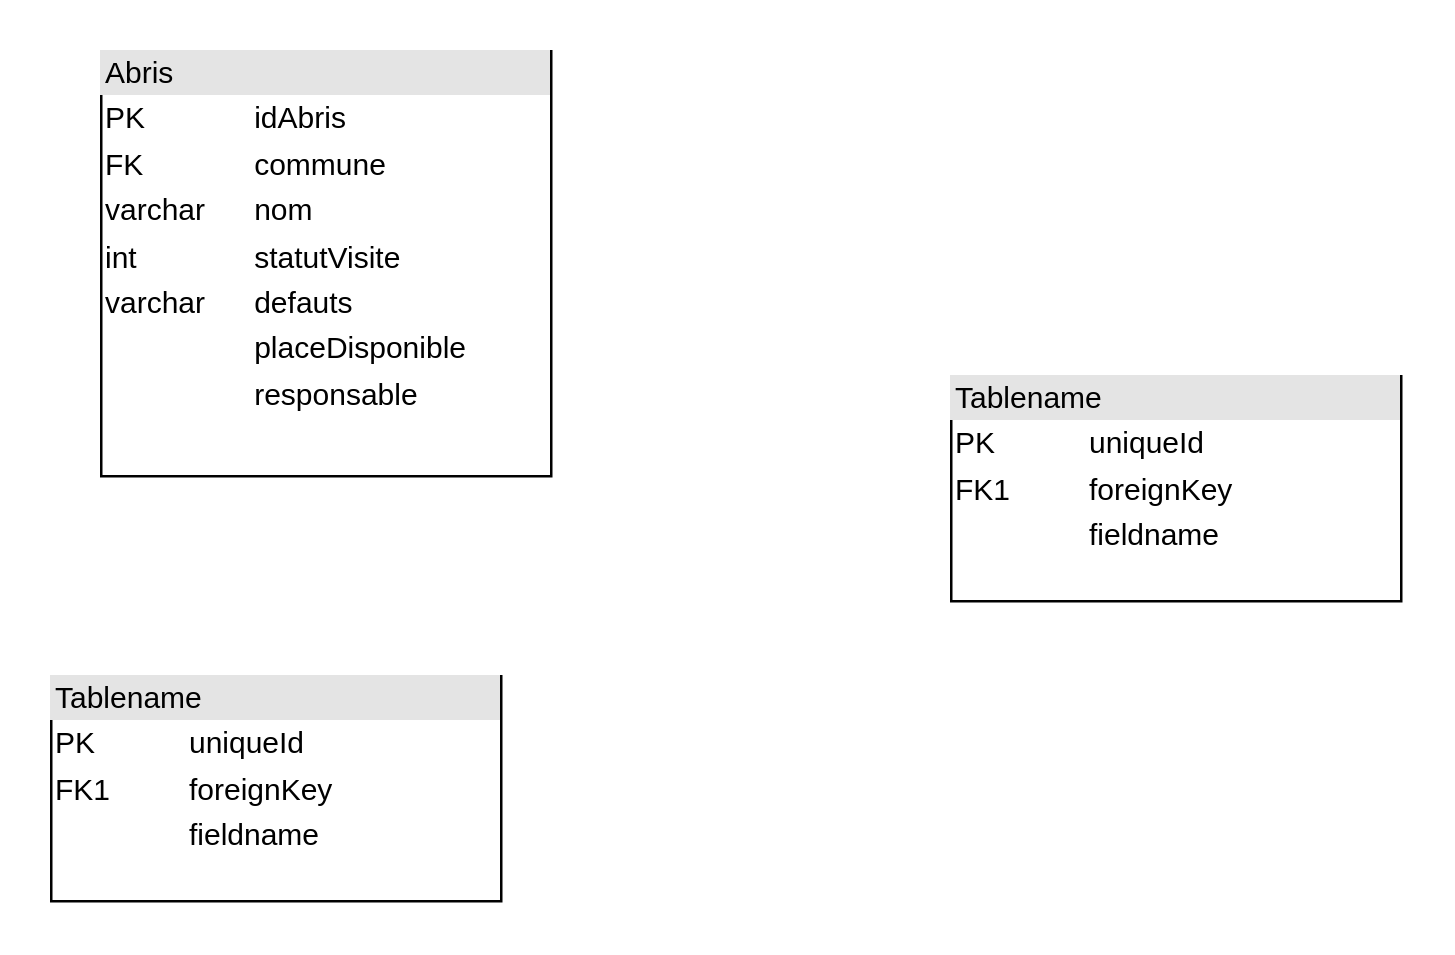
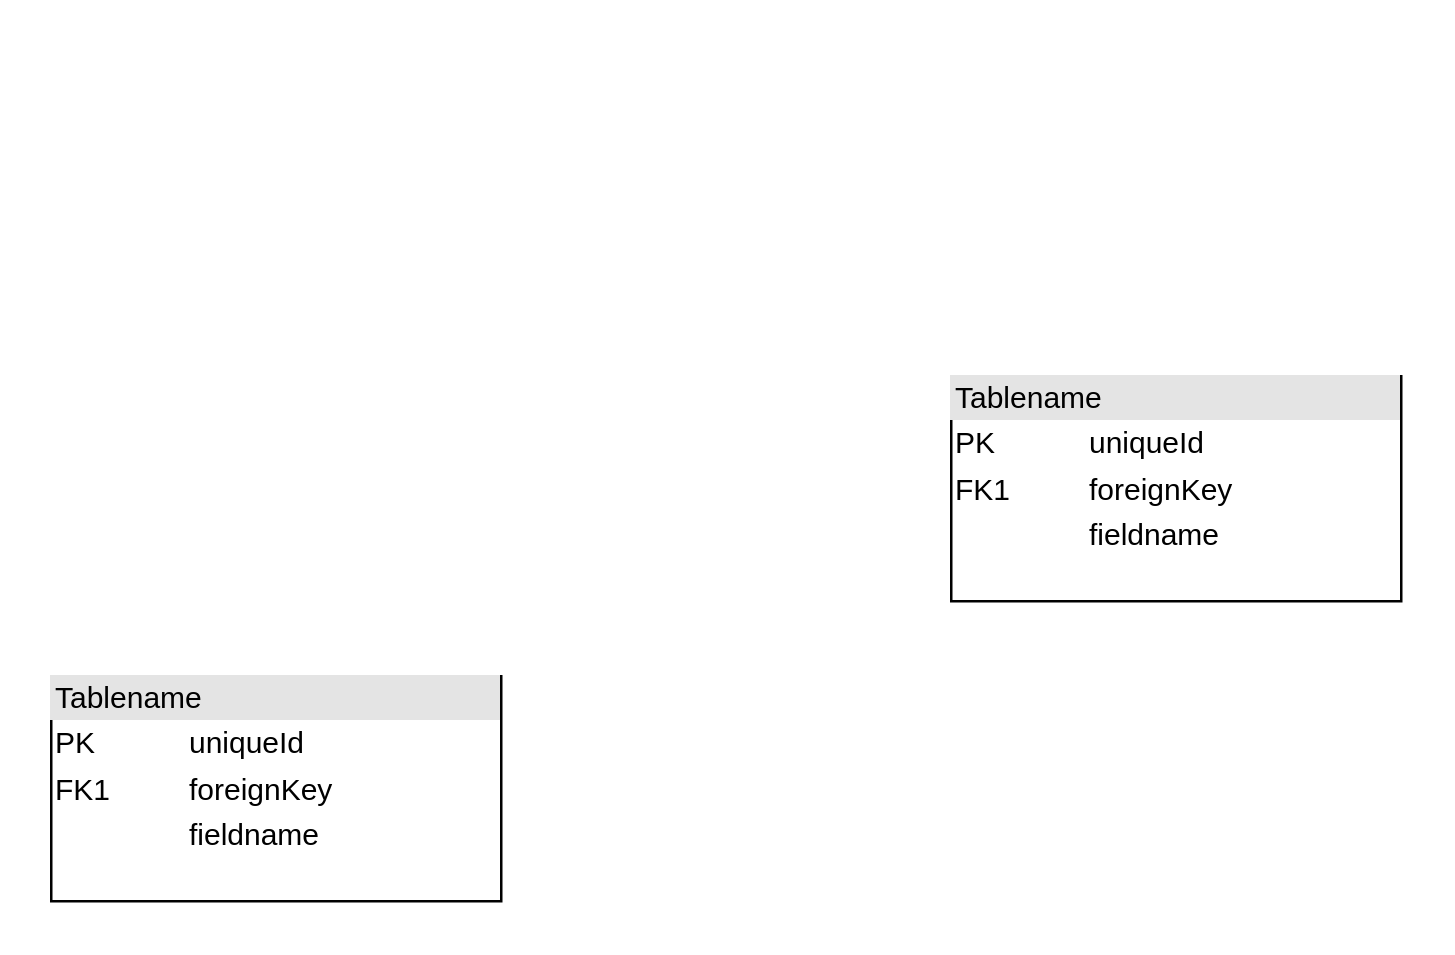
node "Abris PK idAbris FK commune varchar nom int statutVisite varchar defauts placeDisponible responsable": removed
